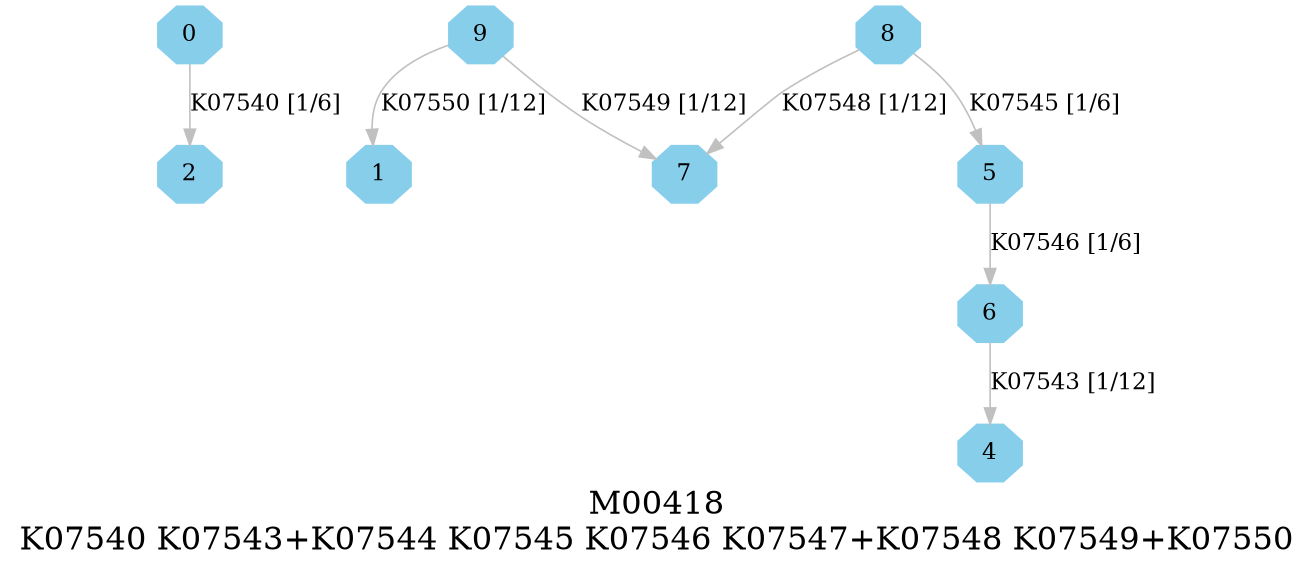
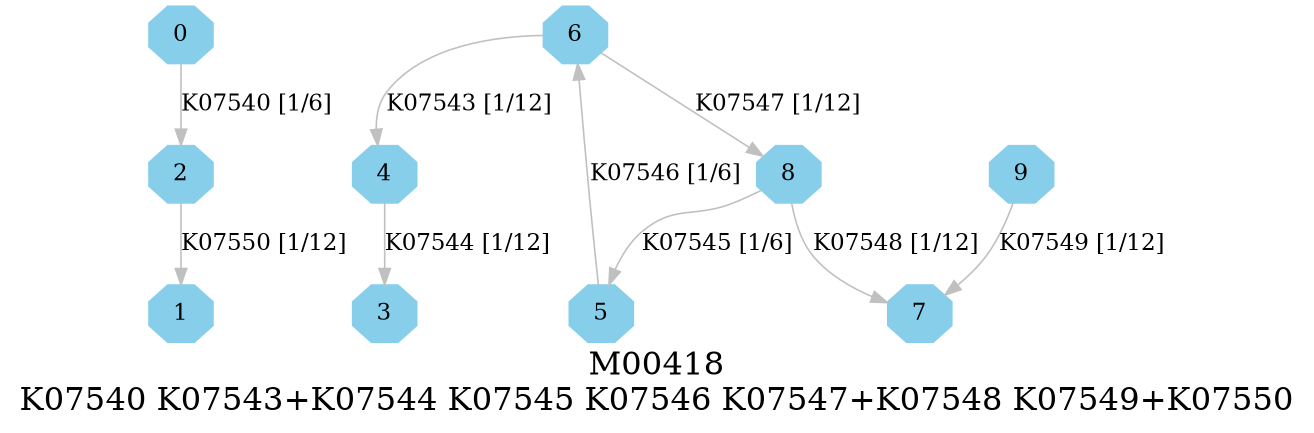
edge "9" -> "1": now "2" -> "1"
edge "6" -> "8": added, label "K07547 [1/12]"
node "3": added
